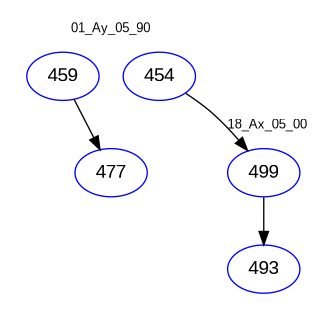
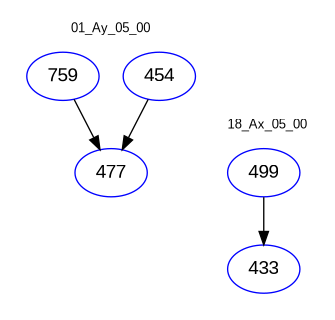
cluster "01_Ay_05_90": label "01_Ay_05_90" -> "01_Ay_05_00"
node "459": label "459" -> "759"
edge "454" -> "499": now "454" -> "477"
node "493": label "493" -> "433"
